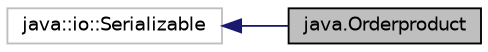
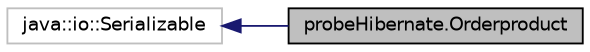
node "java.Orderproduct": label "java.Orderproduct" -> "probeHibernate.Orderproduct"
